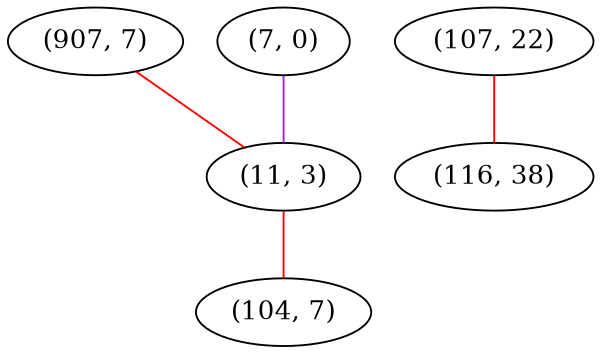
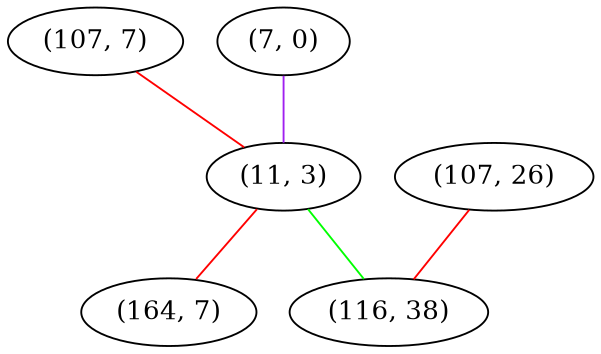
node "(907, 7)": label "(907, 7)" -> "(107, 7)"
node "(107, 22)": label "(107, 22)" -> "(107, 26)"
edge "(11, 3)" -- "(116, 38)": added
node "(104, 7)": label "(104, 7)" -> "(164, 7)"
